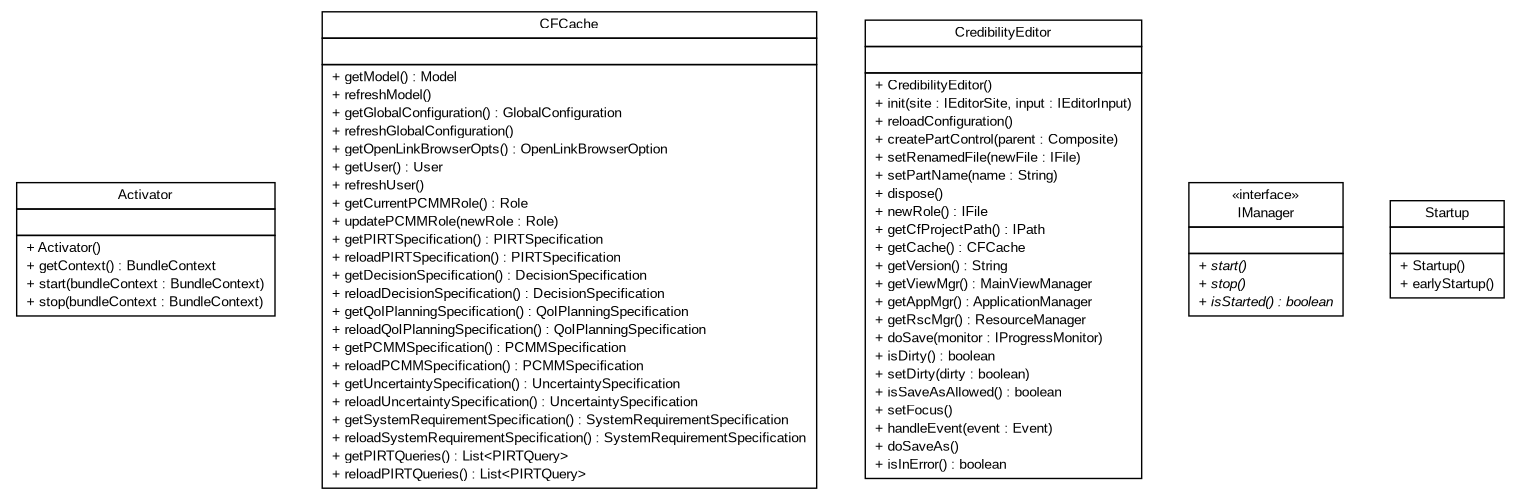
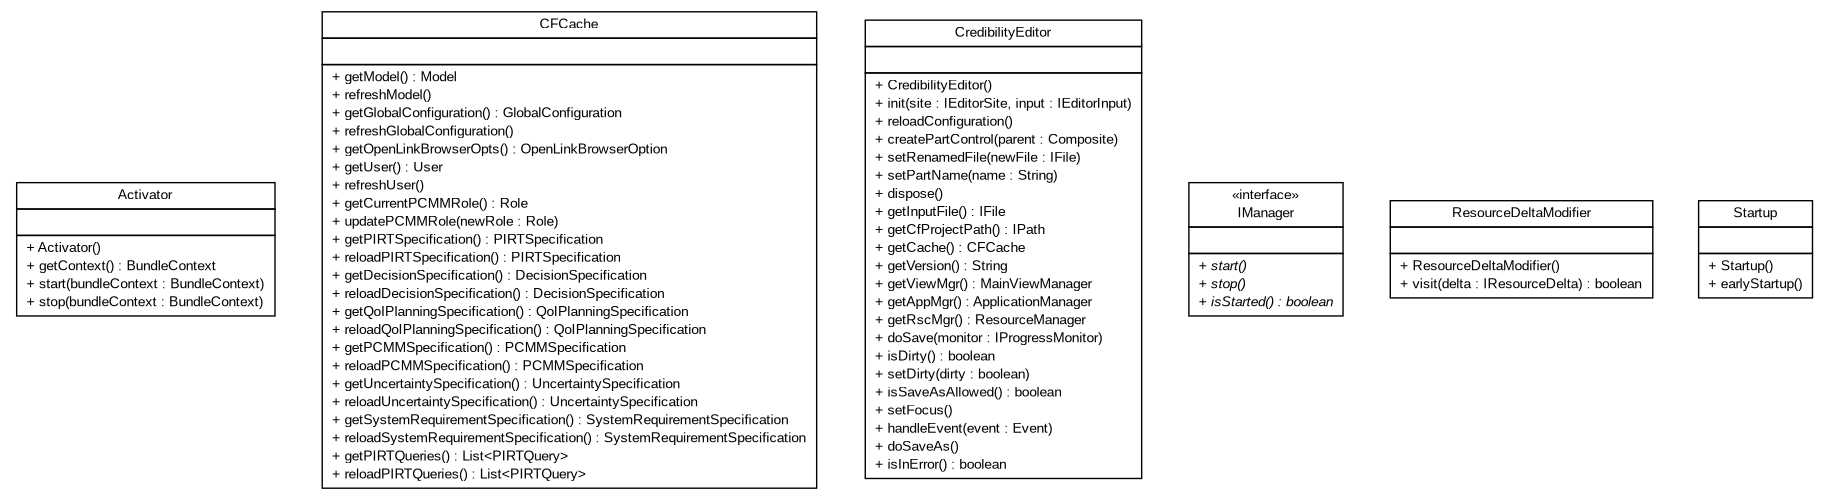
node "CredibilityEditor": text "+ newRole() : IFile" -> "+ getInputFile() : IFile"
node "ResourceDeltaModifier": added
